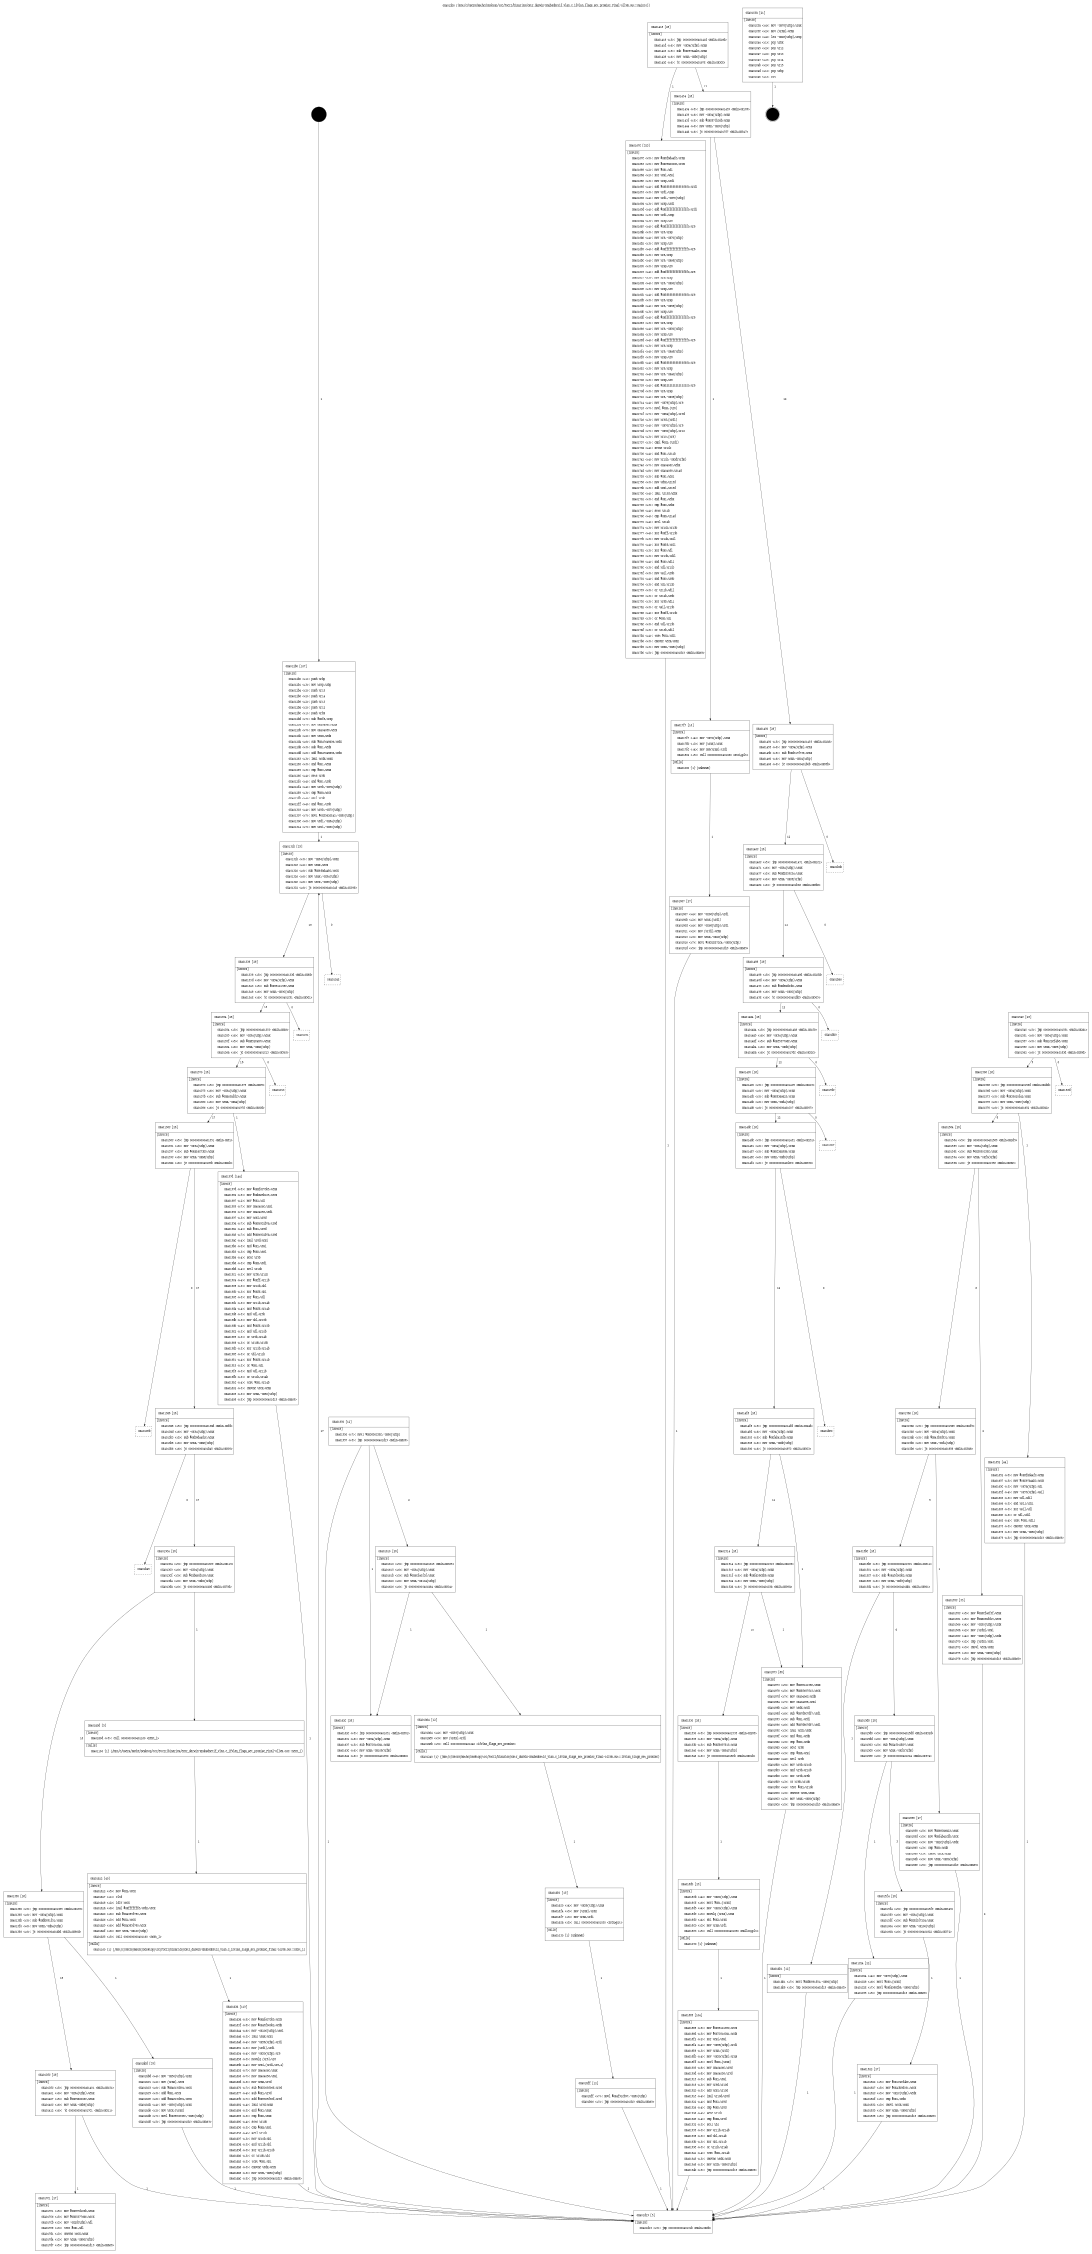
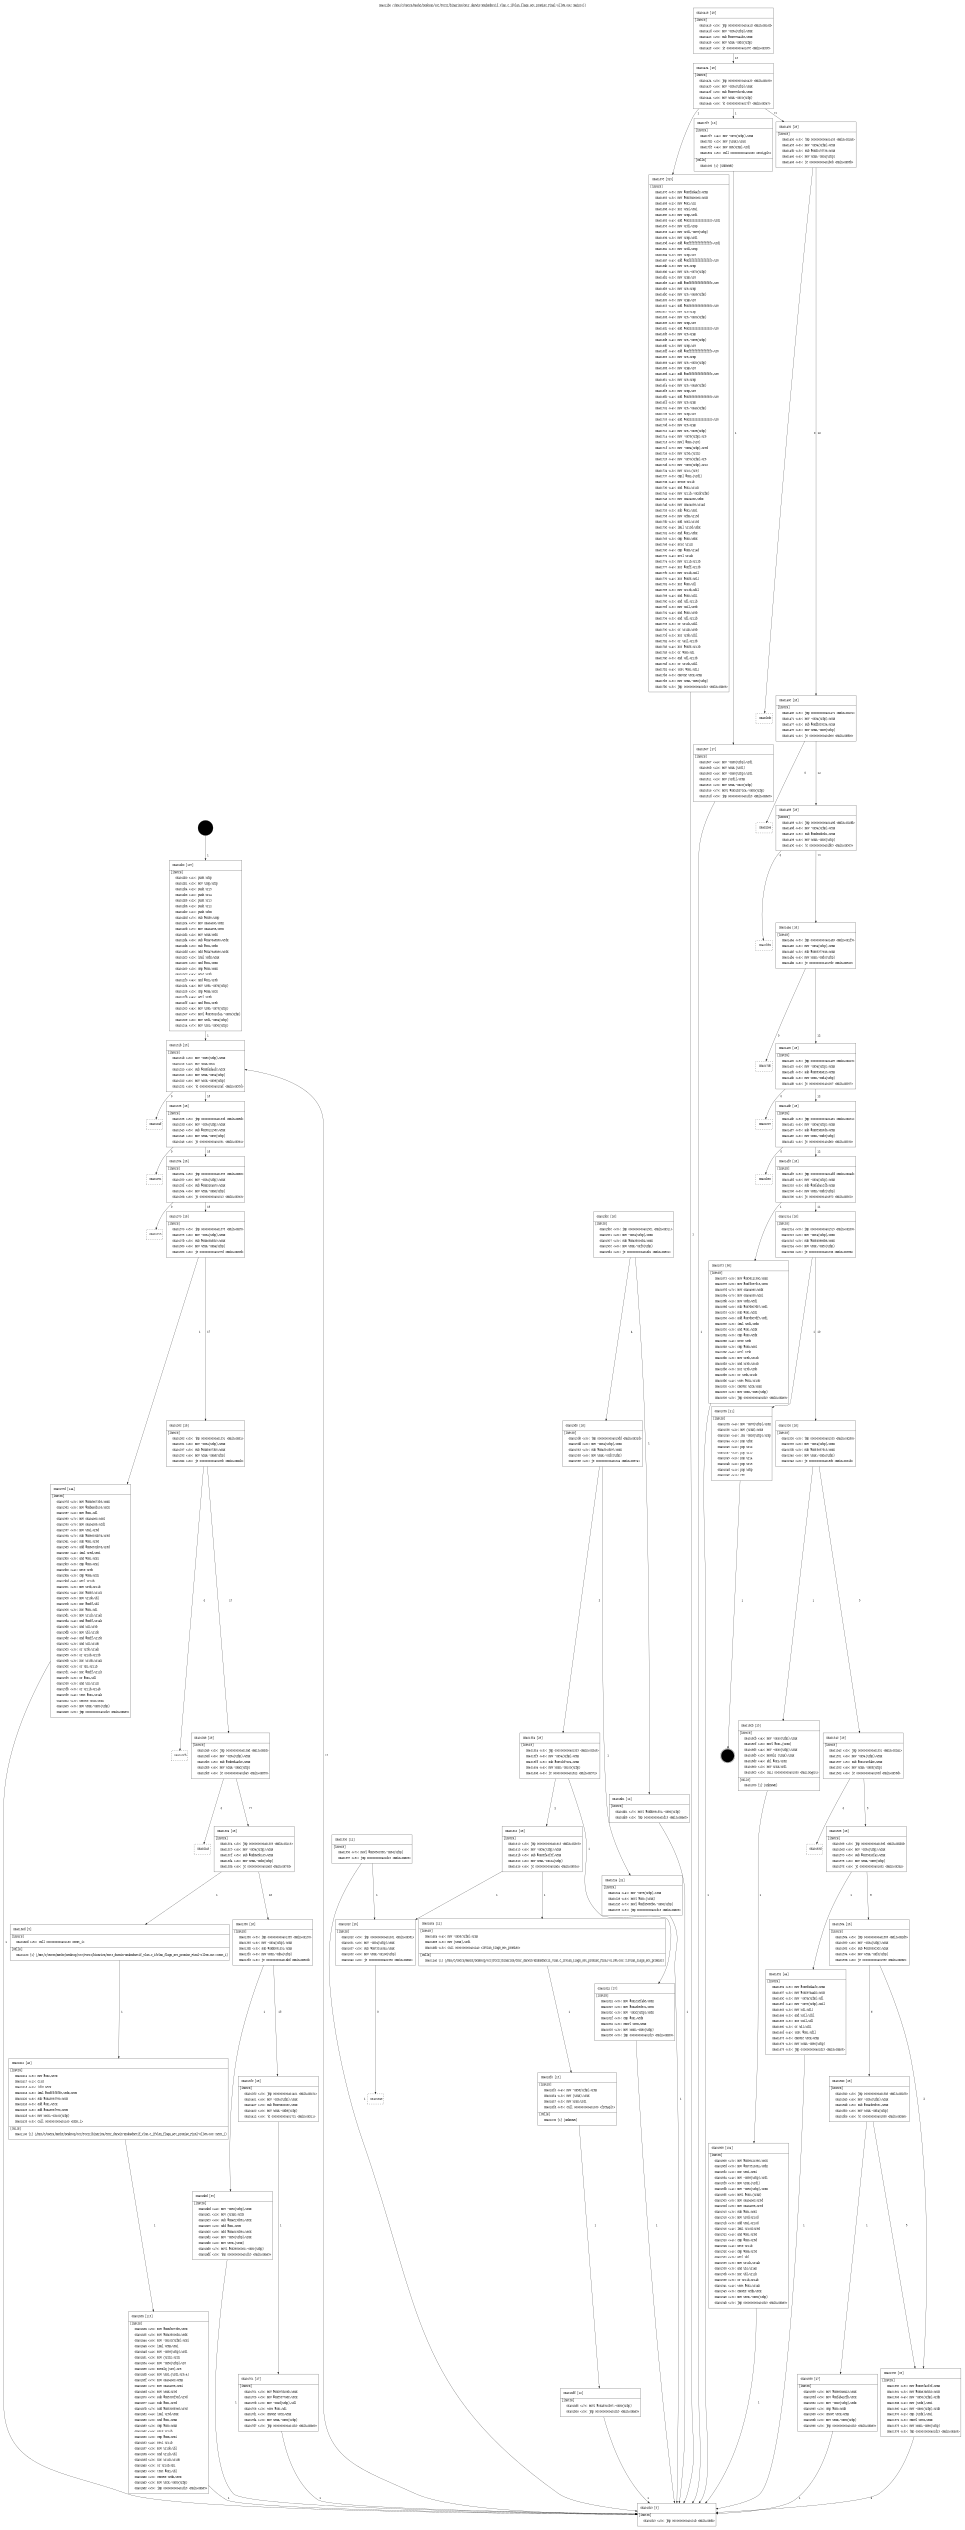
edge "0x401418 [28]" -> "0x40167e [323]": now "0x401434 [28]" -> "0x40167e [323]"
edge "0x401950 [12]" -> "0x401610 [28]": now "0x4015f4 [28]" -> "0x401610 [28]"
edge "0x4015a0 [28]" -> "0x4015bc [28]": now "0x4015a0 [28]" -> "0x40195c [33]"
edge "0x401530 [28]" -> "0x40154c [28]": added, label "9"
edge "0x401514 [28]" -> "0x401873 [88]": now "0x401514 [28]" -> "0x401c3a [21]"
node "0x401648": added
edge "0x4013fc [28]" -> "0x401d19 [5]": now "0x4017c1 [27]" -> "0x401d19 [5]"
